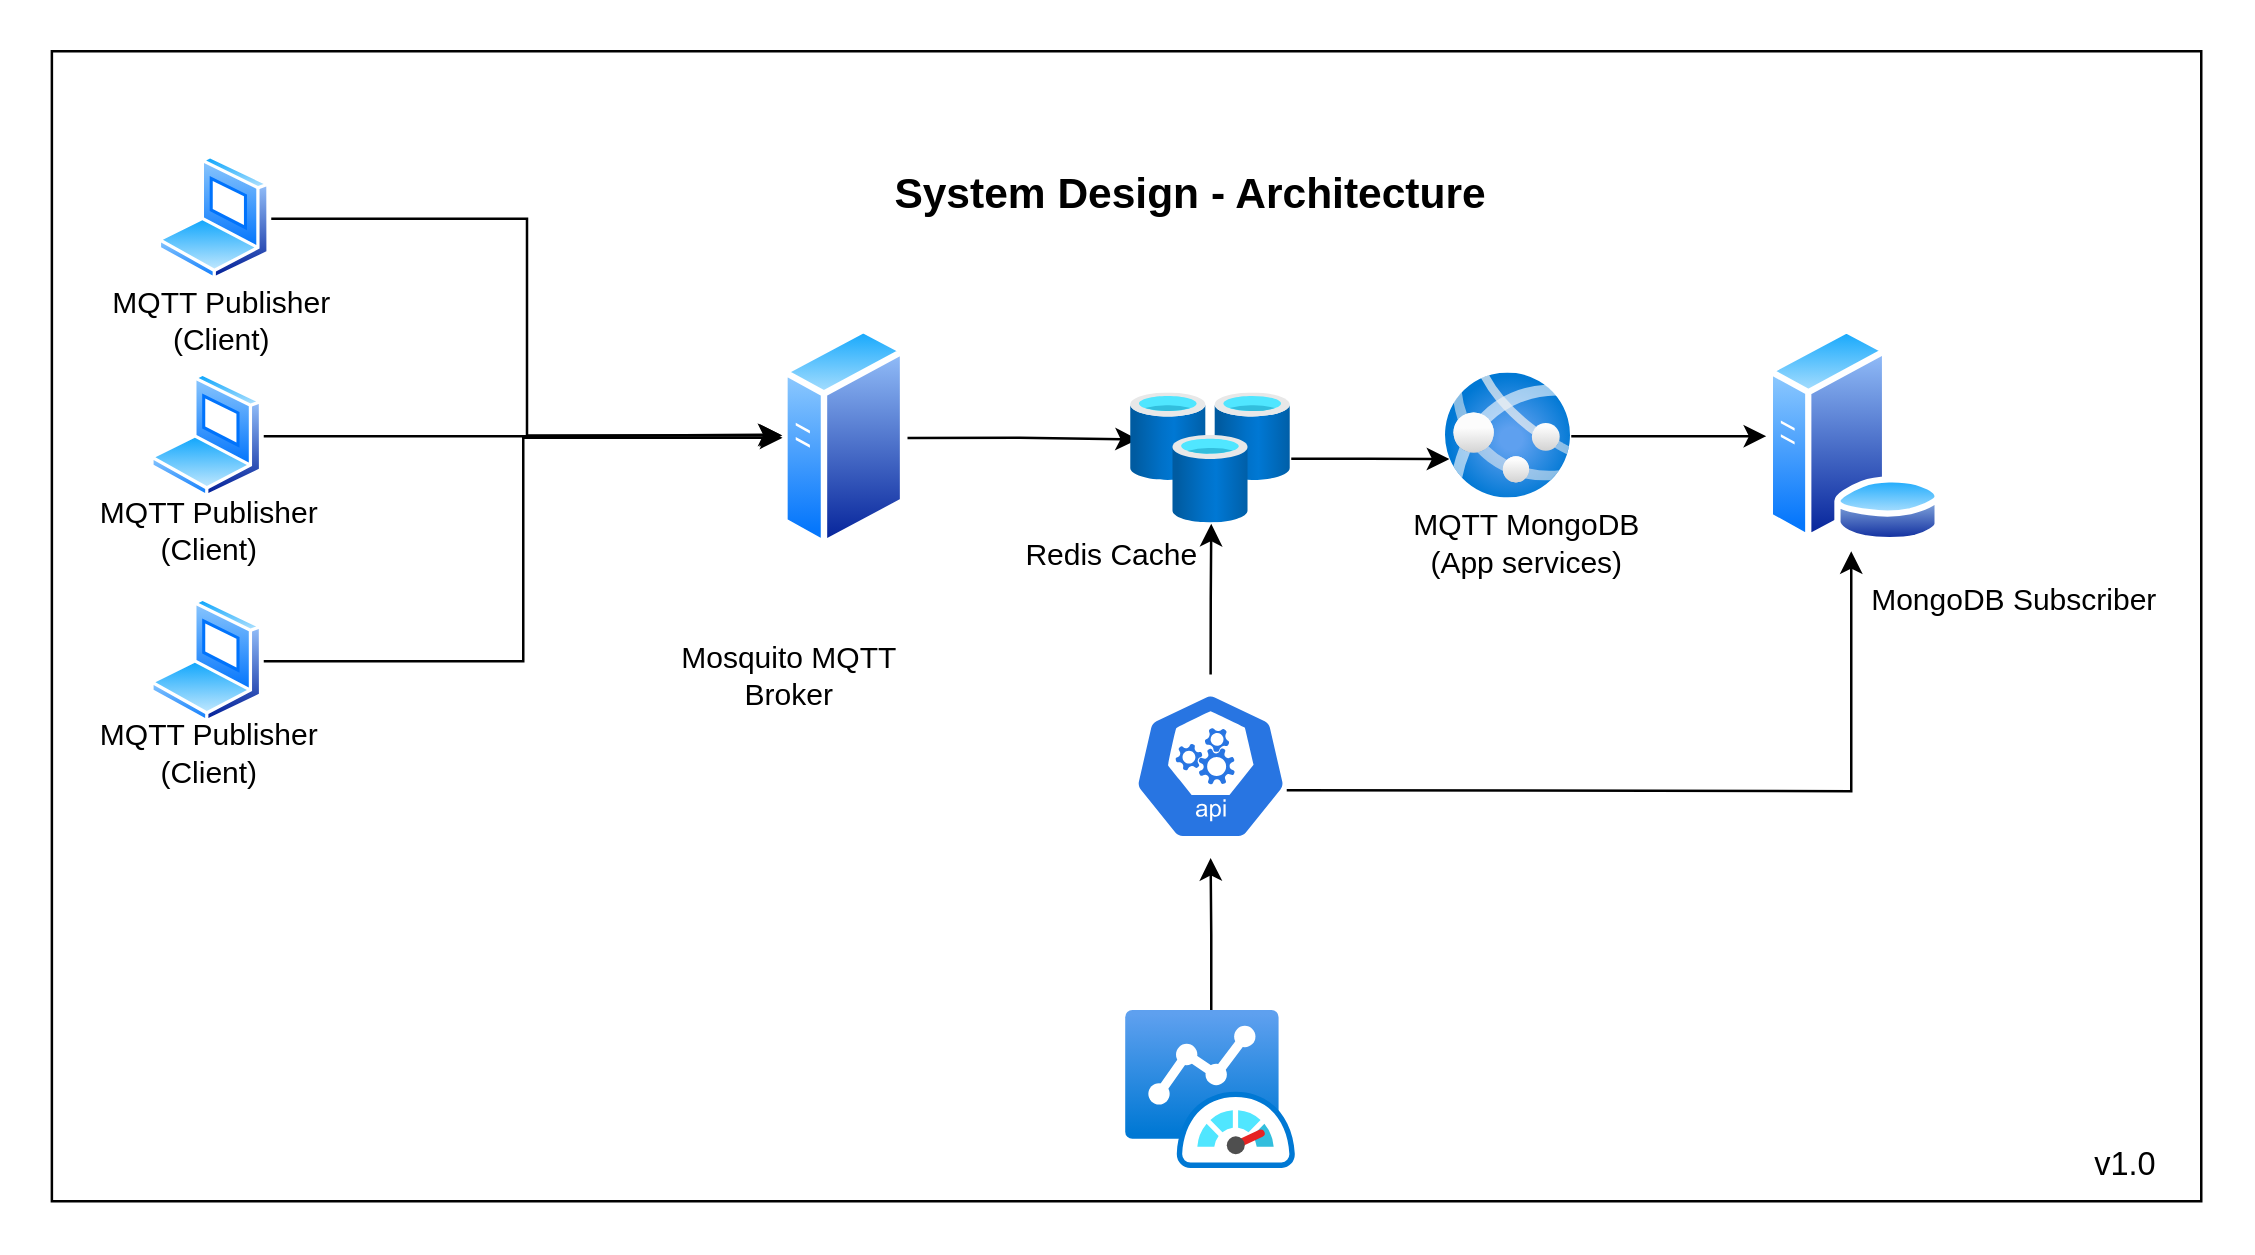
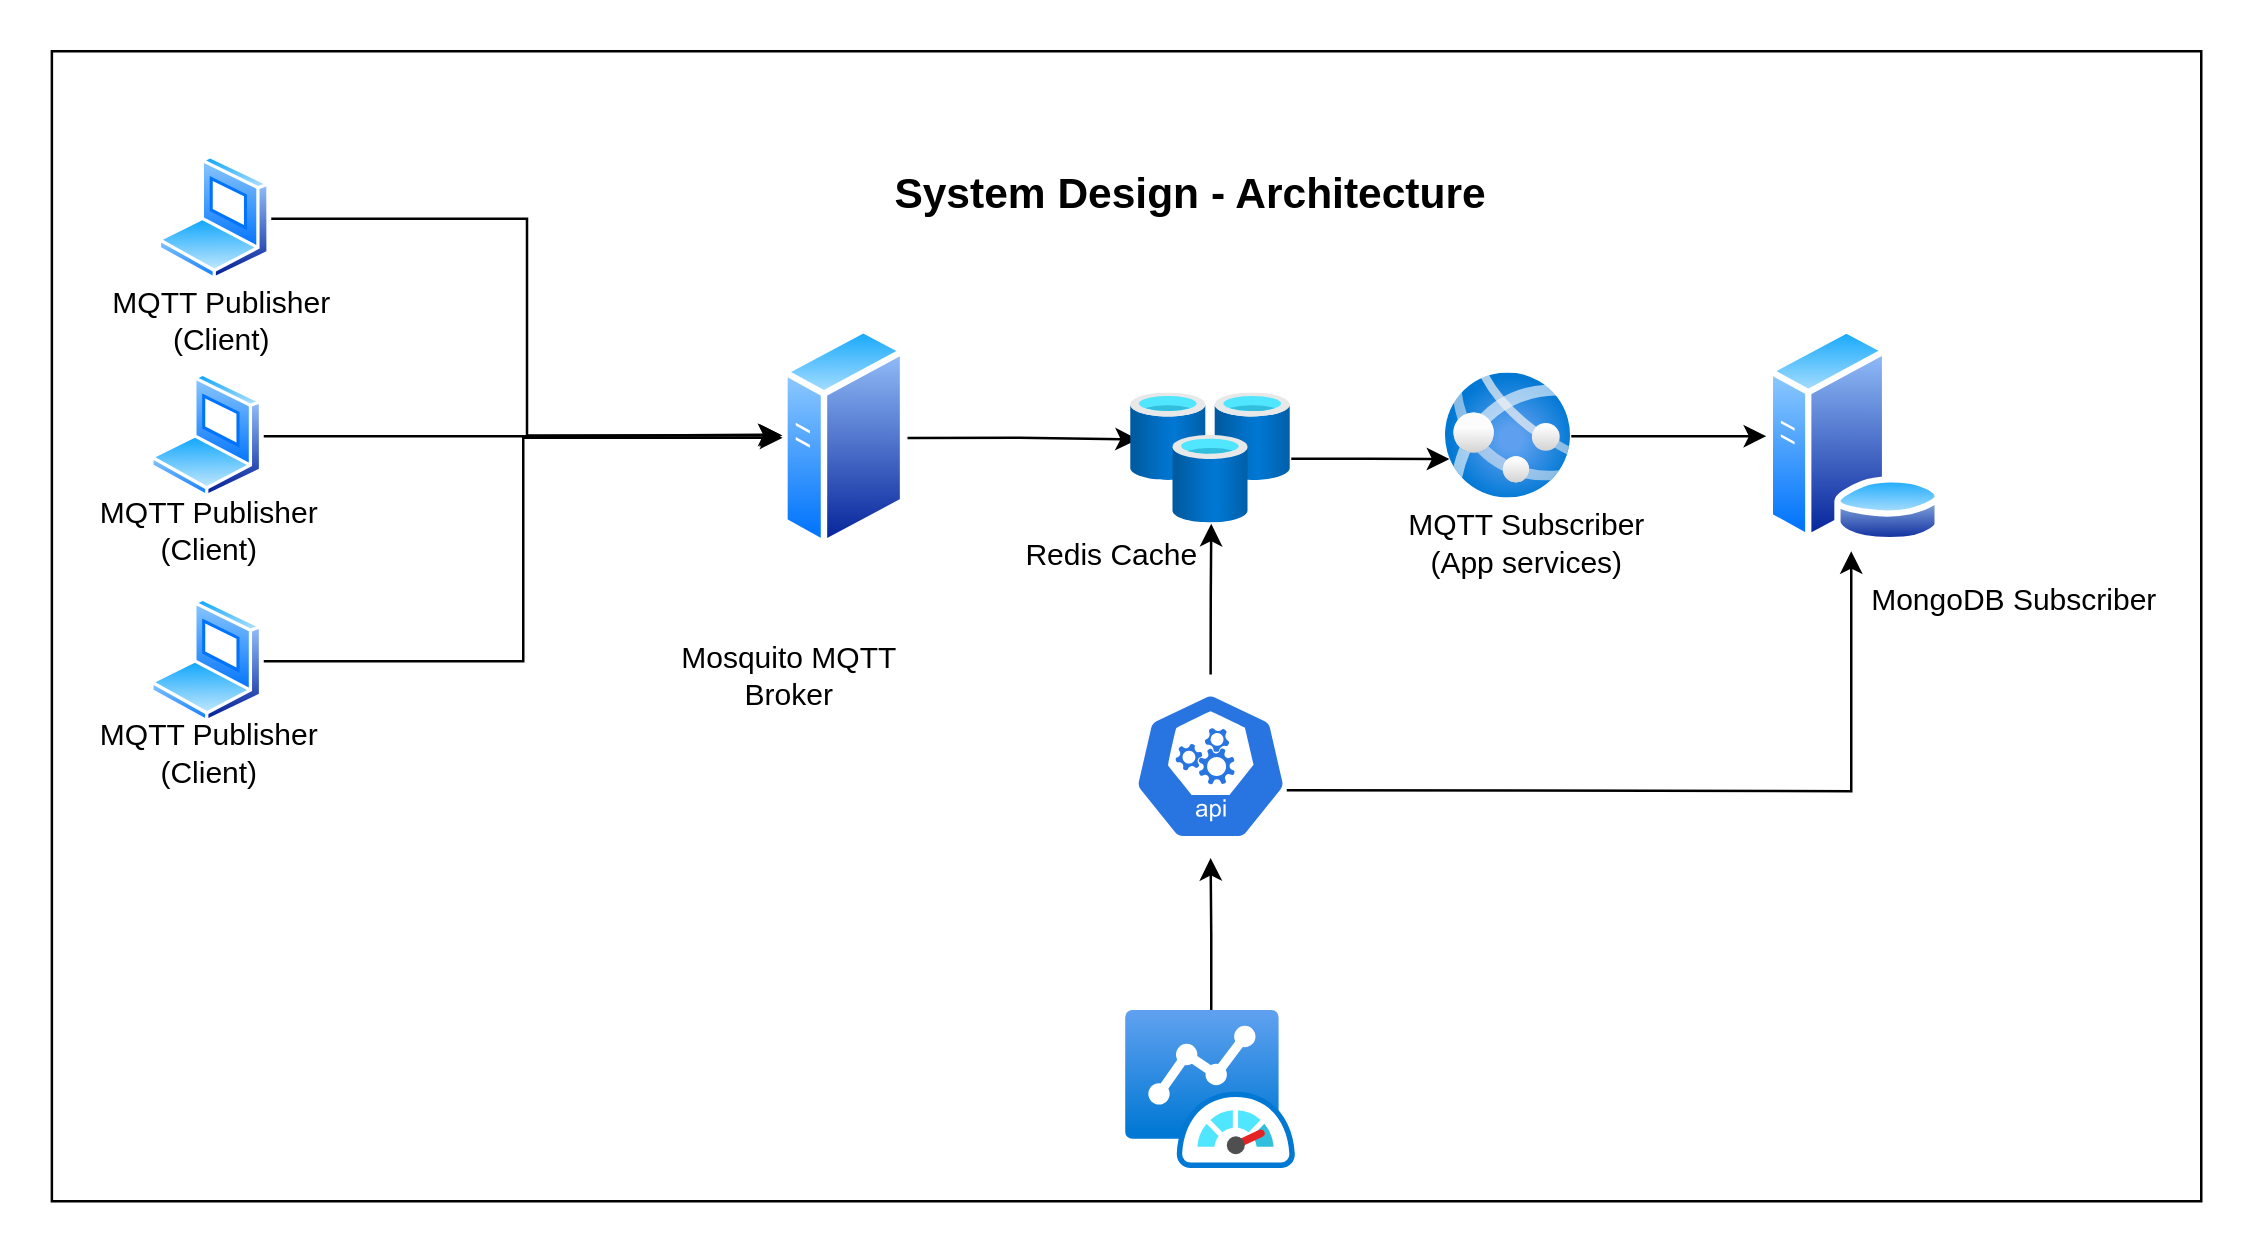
node "MQTT MongoDB (App services)": label "MQTT MongoDB (App services)" -> "MQTT Subscriber (App services)"
node "v1.0": removed
